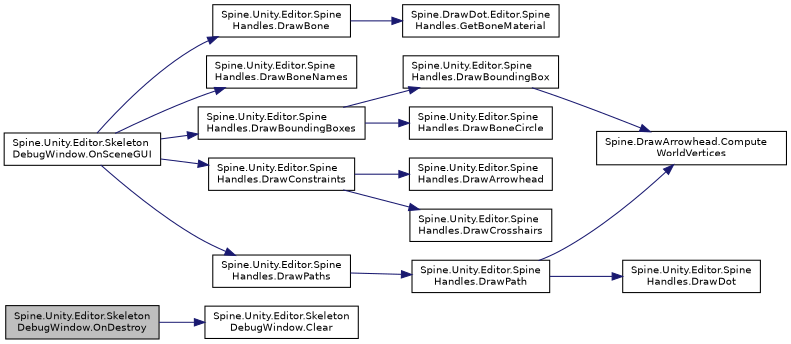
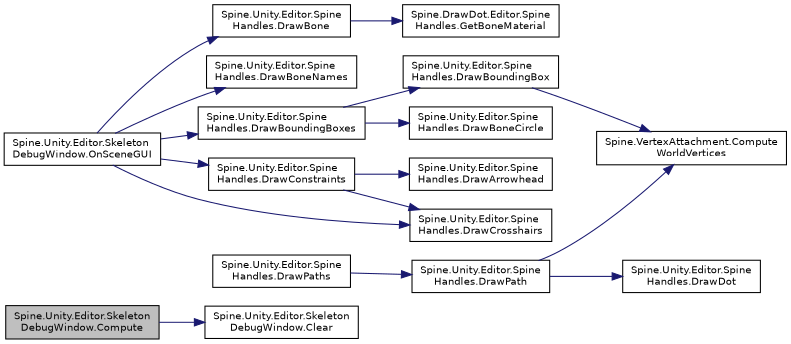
node "Spine.DrawArrowhead.Compute WorldVertices": label "Spine.DrawArrowhead.Compute WorldVertices" -> "Spine.VertexAttachment.Compute WorldVertices"
edge "Spine.Unity.Editor.Skeleton DebugWindow.OnSceneGUI" -> "Spine.Unity.Editor.Spine Handles.DrawPaths": now "Spine.Unity.Editor.Skeleton DebugWindow.OnSceneGUI" -> "Spine.Unity.Editor.Spine Handles.DrawCrosshairs"
node "Spine.Unity.Editor.Skeleton DebugWindow.OnDestroy": label "Spine.Unity.Editor.Skeleton DebugWindow.OnDestroy" -> "Spine.Unity.Editor.Skeleton DebugWindow.Compute"
